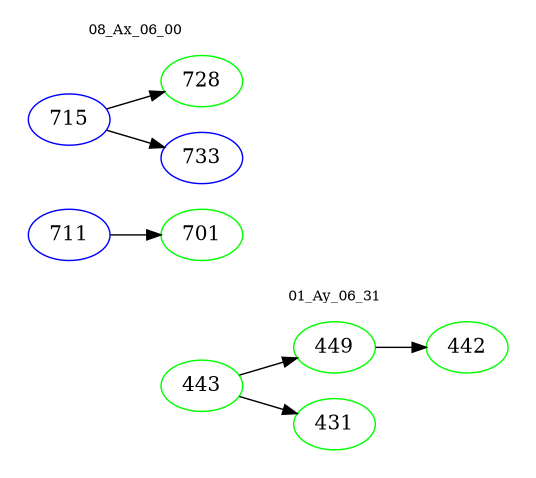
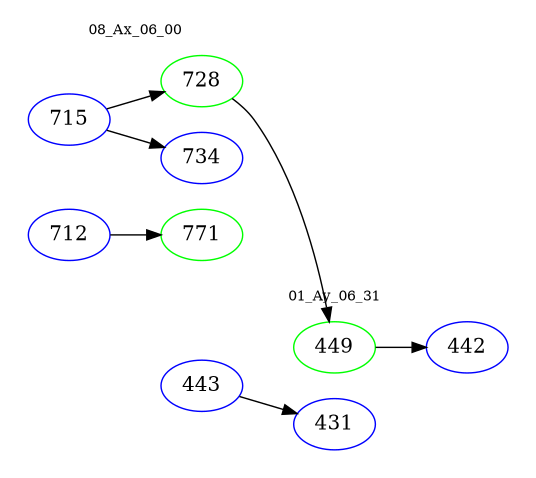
node "733": label "733" -> "734"
node "711": label "711" -> "712"
node "701": label "701" -> "771"
node "442": color green -> blue
edge "443" -> "449": now "728" -> "449"
node "443": color green -> blue
node "431": color green -> blue
